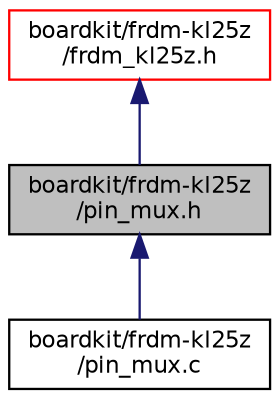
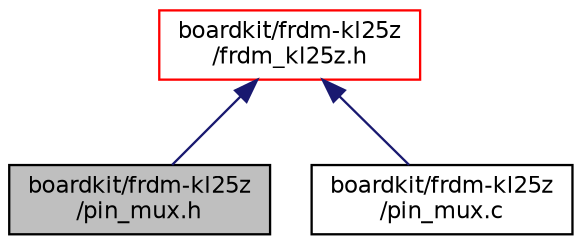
edge "boardkit/frdm-kl25z /pin_mux.c" -> "boardkit/frdm-kl25z /pin_mux.h": now "boardkit/frdm-kl25z /pin_mux.c" -> "boardkit/frdm-kl25z /frdm_kl25z.h"
